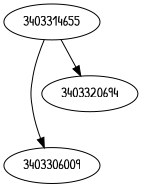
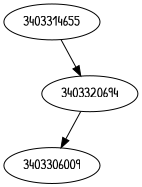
edge "3403314655" -> "3403306009": now "3403320694" -> "3403306009"
